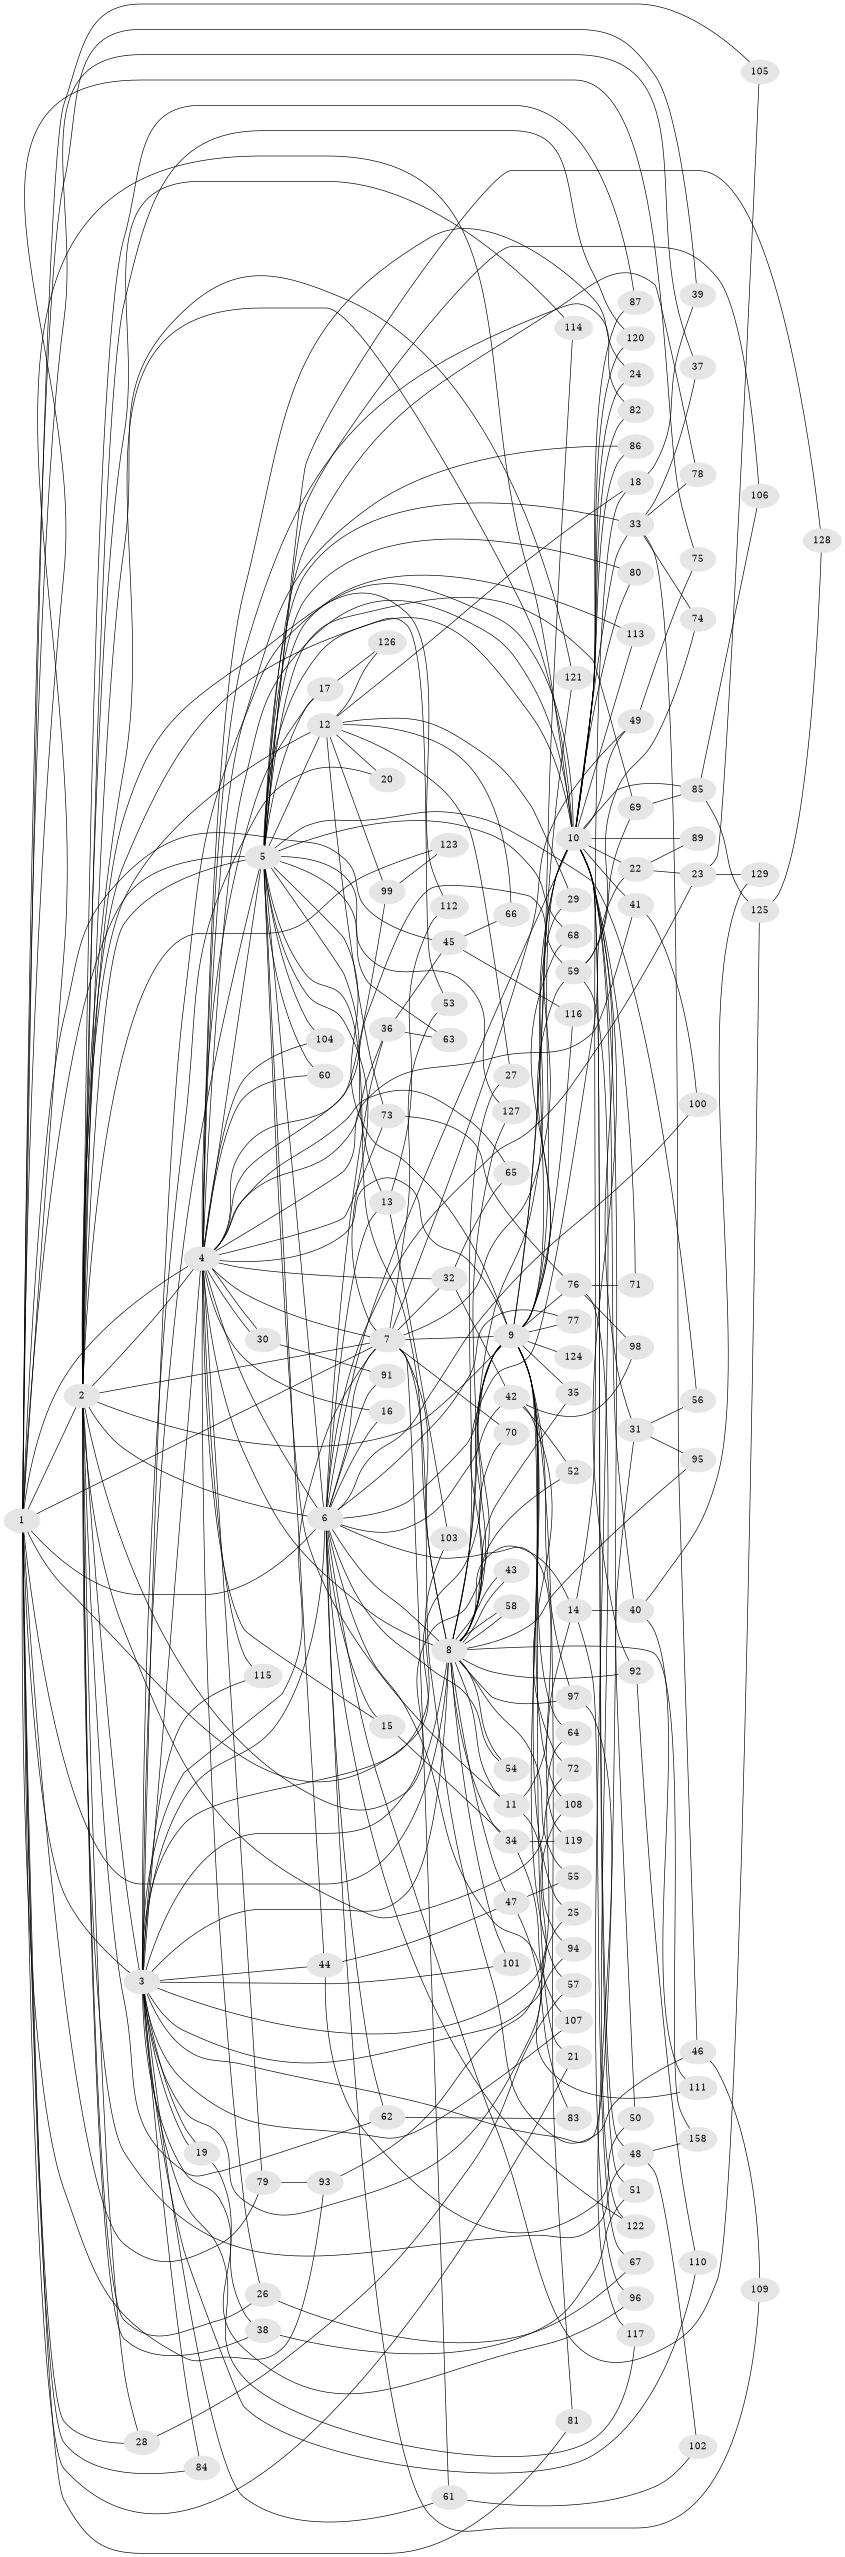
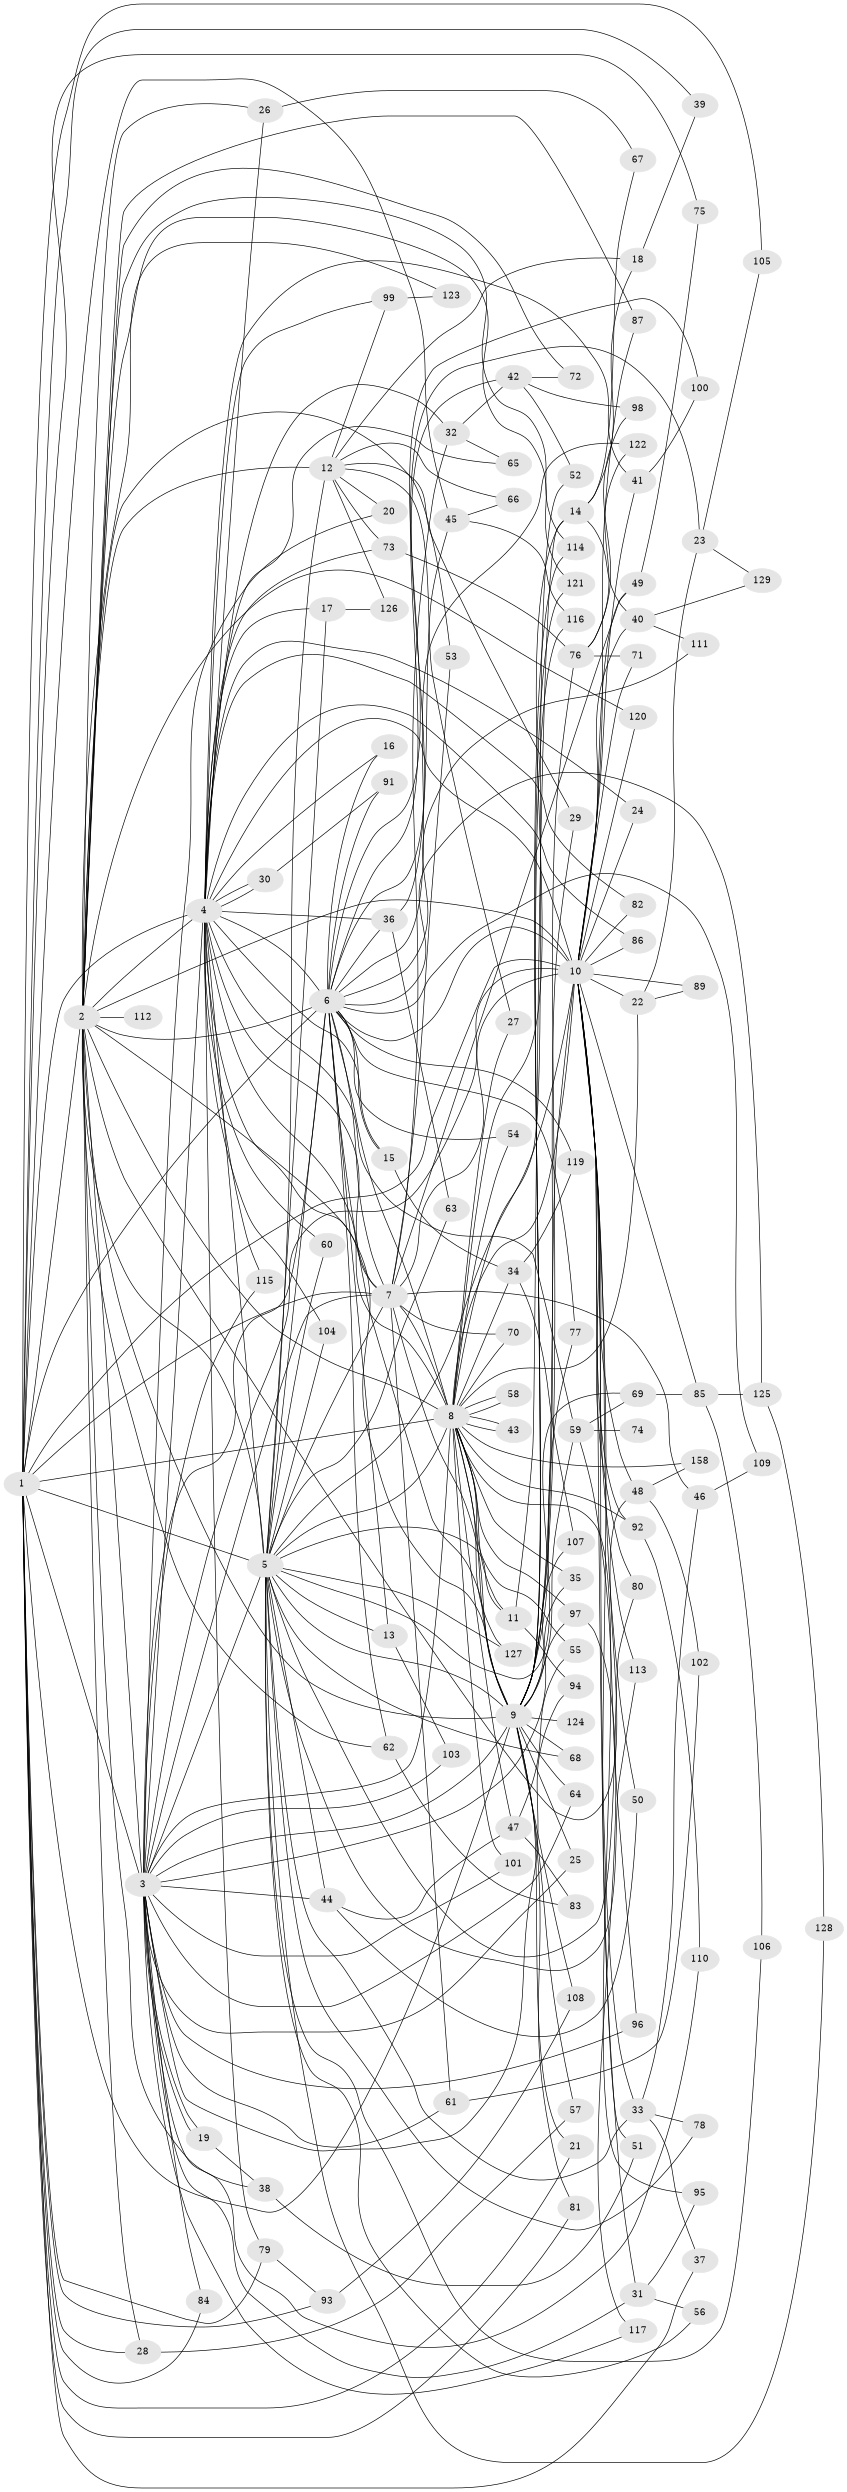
edge "33" -- "74": removed
edge "112" -- "13": removed
